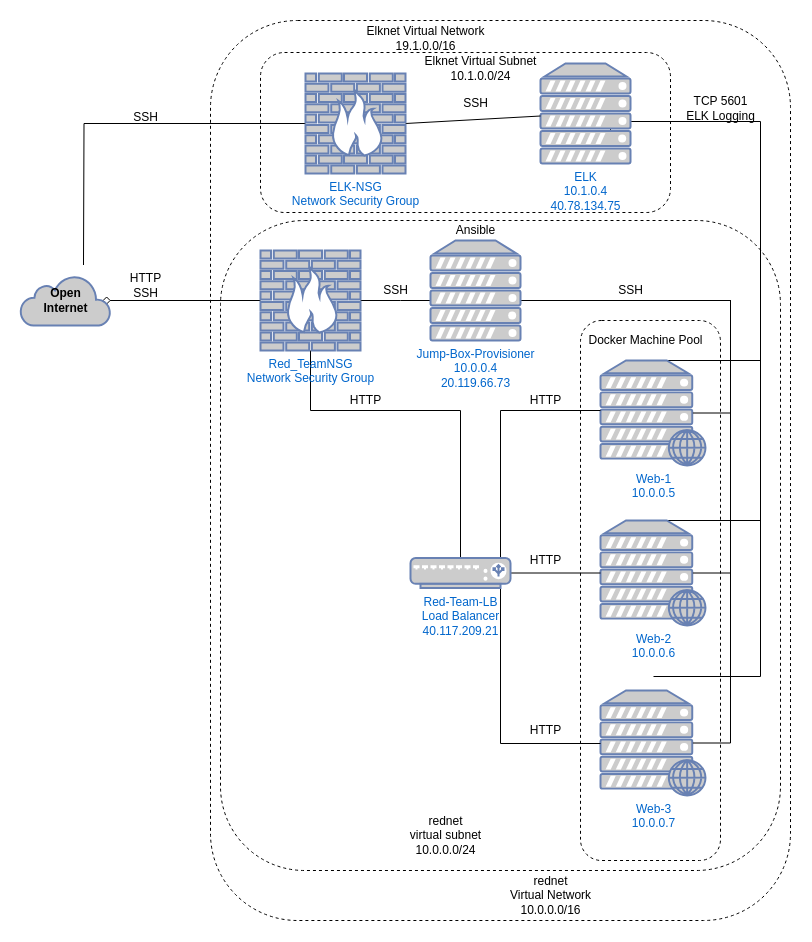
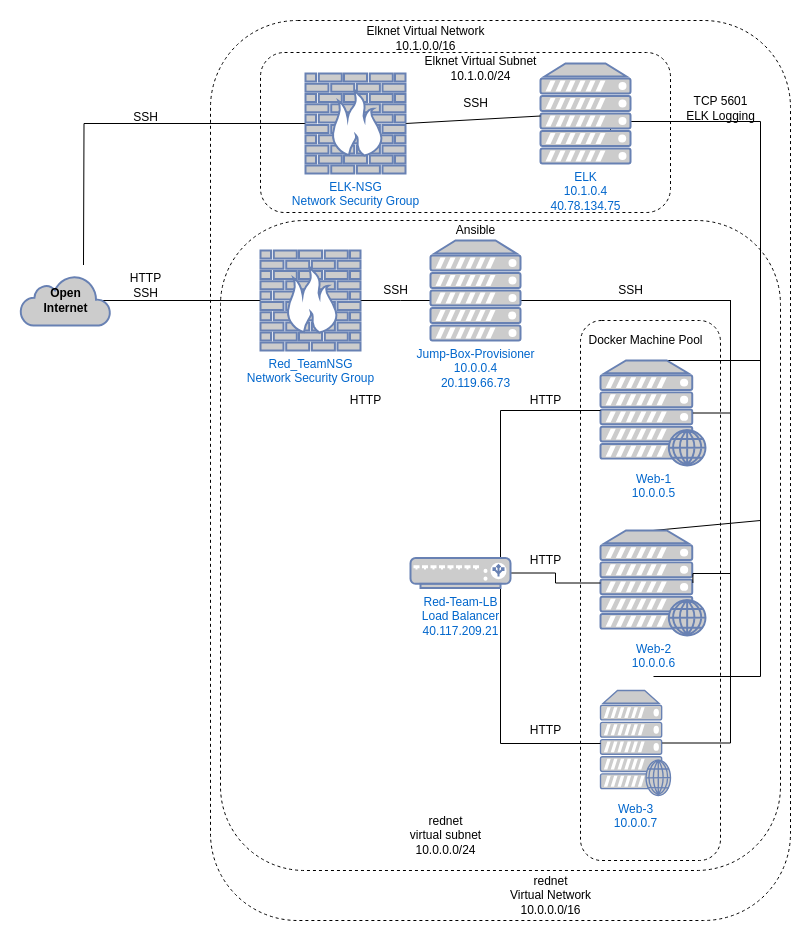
node "Elknet Virtual Network 19.1.0.0/16": label "Elknet Virtual Network 19.1.0.0/16" -> "Elknet Virtual Network 10.1.0.0/16"
edge "Red_TeamNSG Network Security Group" -> "Open Internet": arrowhead diamond -> none
edge "Red_TeamNSG Network Security Group" -- "Red-Team-LB Load Balancer 40.117.209.21": removed
node "Web-2 10.0.0.6": moved (653, 573) -> (653, 583)
node "Web-3 10.0.0.7": size 105x105 -> 70x105
